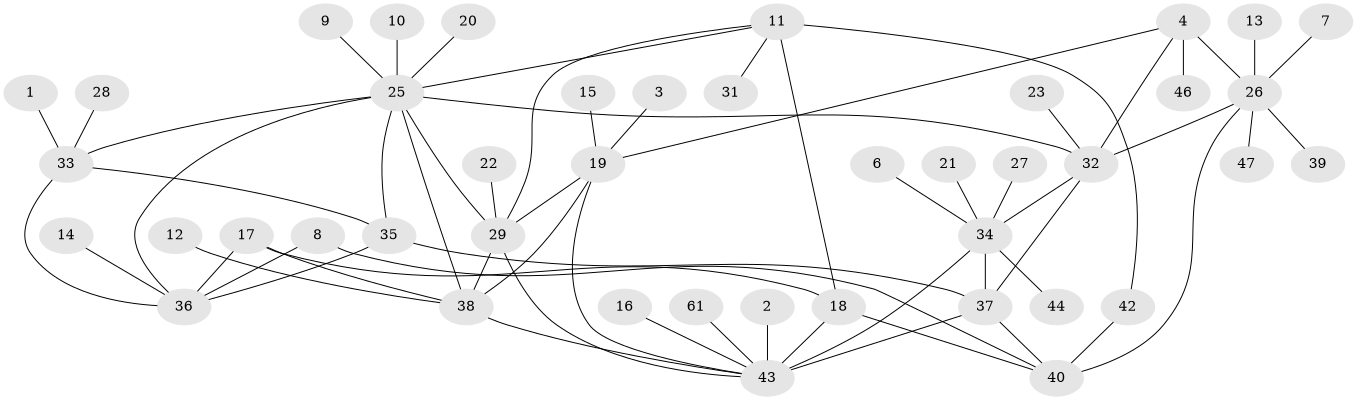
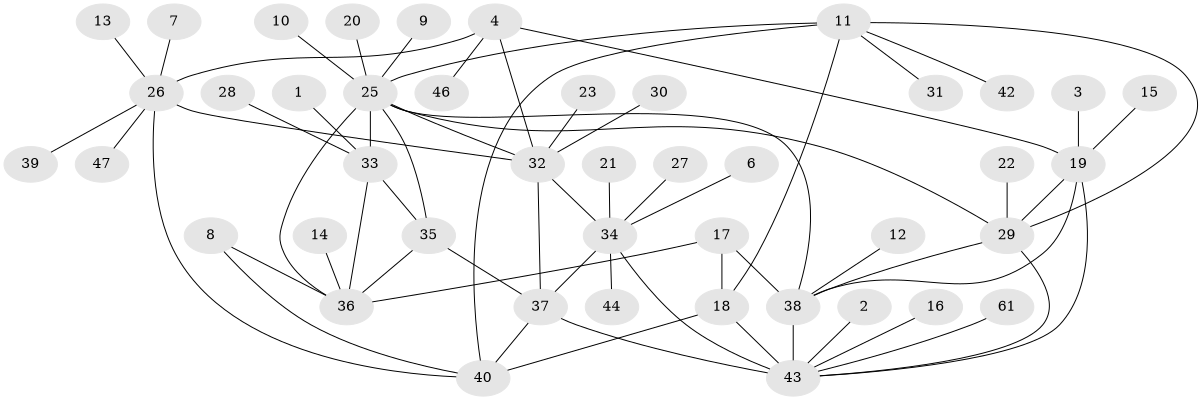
node "30": added
edge "42" -- "40": now "11" -- "40"
